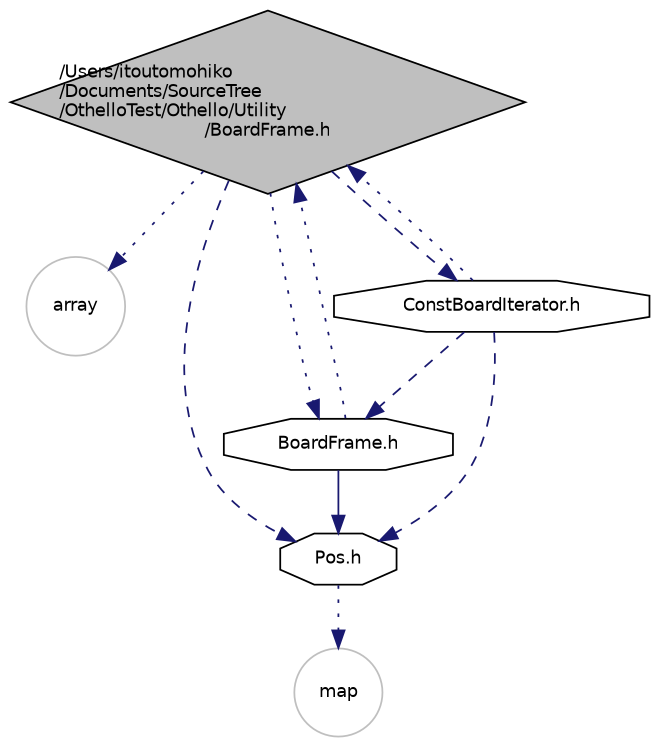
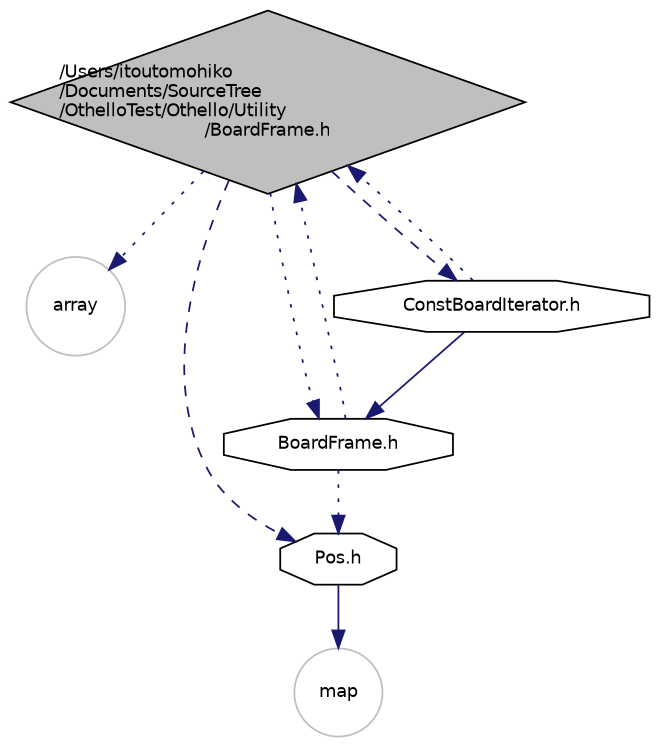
edge "ConstBoardIterator.h" -> "BoardFrame.h": style dashed -> solid
edge "ConstBoardIterator.h" -> "Pos.h": removed
edge "BoardFrame.h" -> "Pos.h": style solid -> dotted
edge "Pos.h" -> "map": style dotted -> solid
